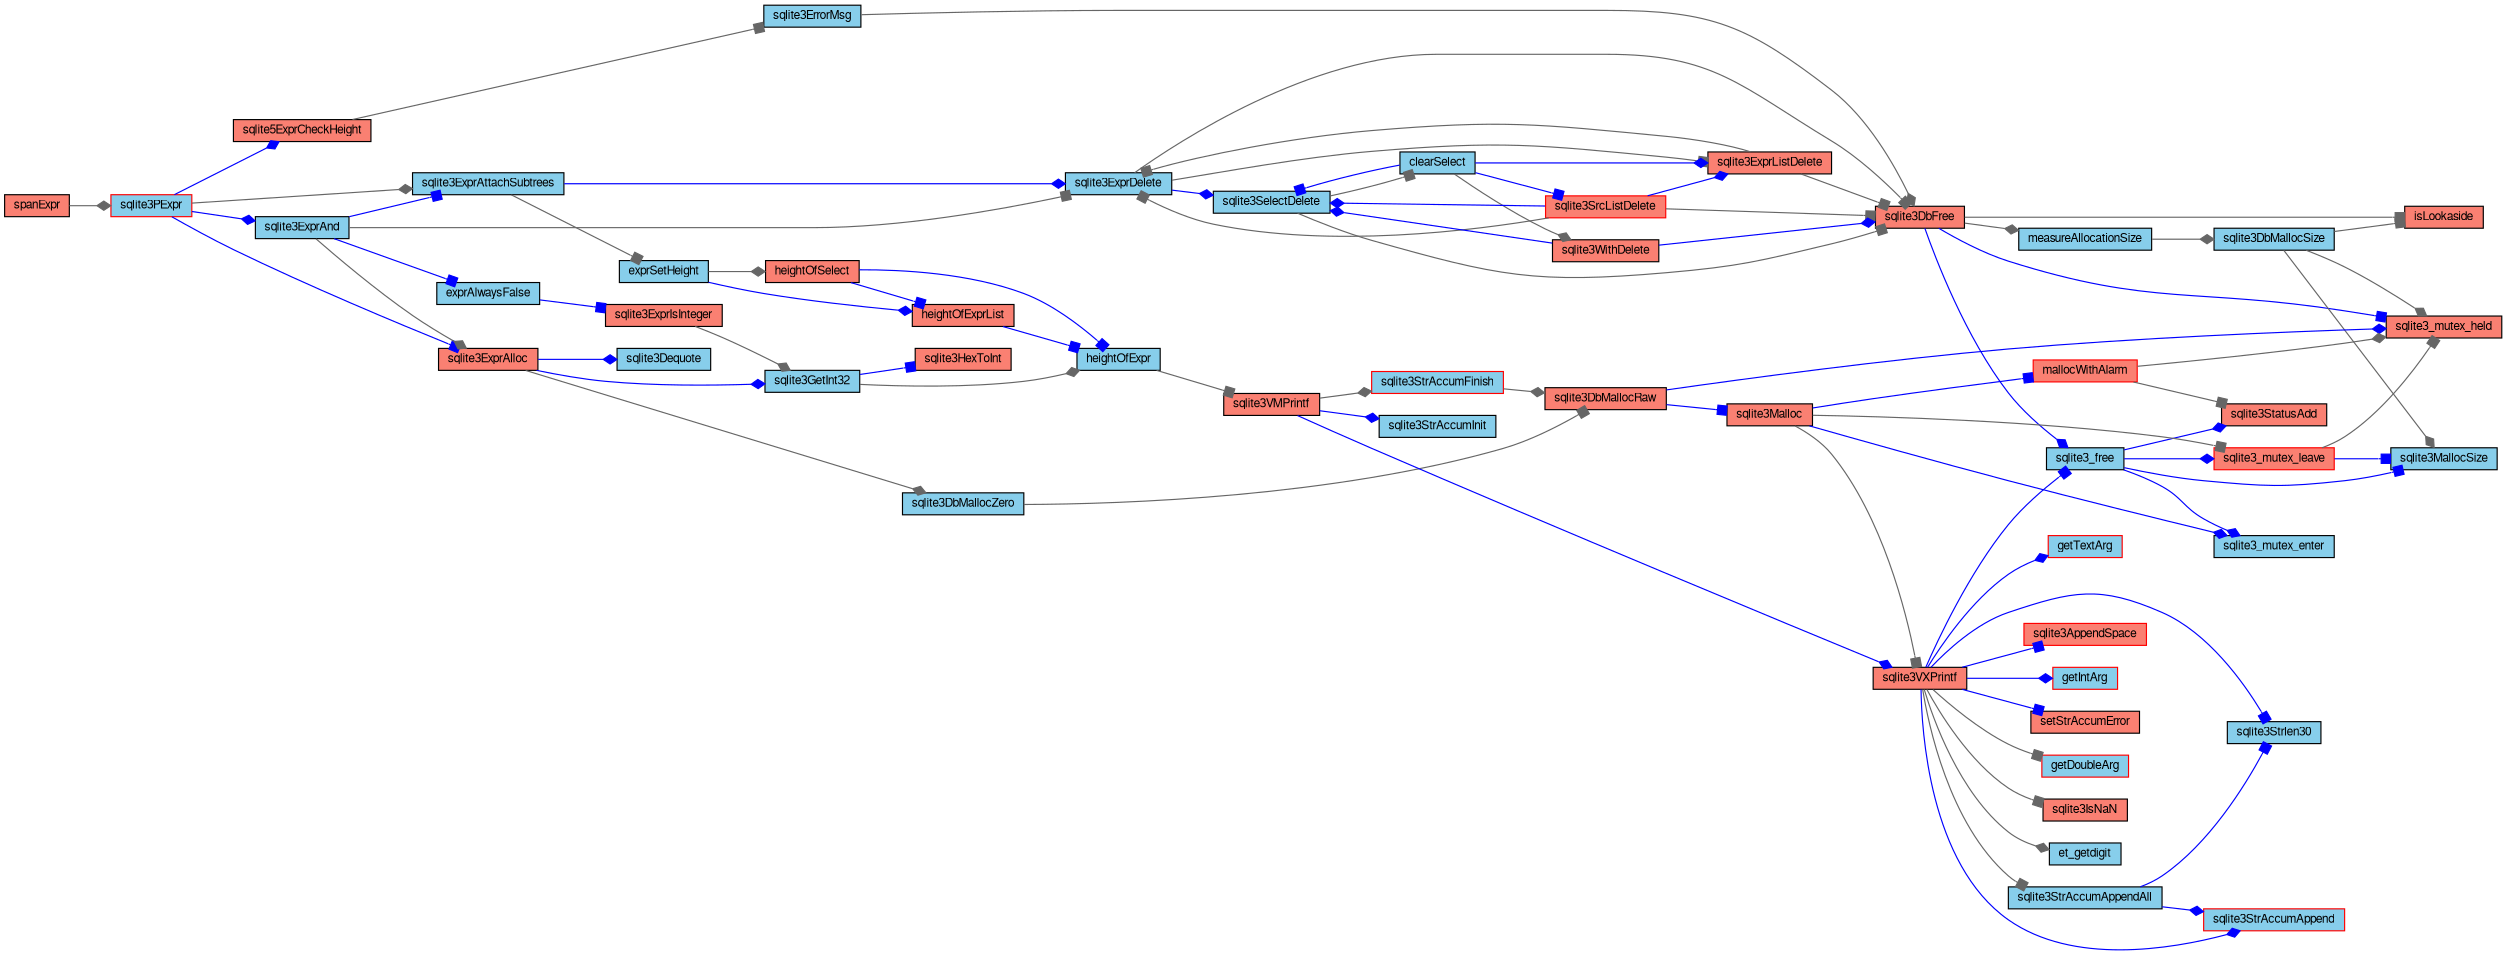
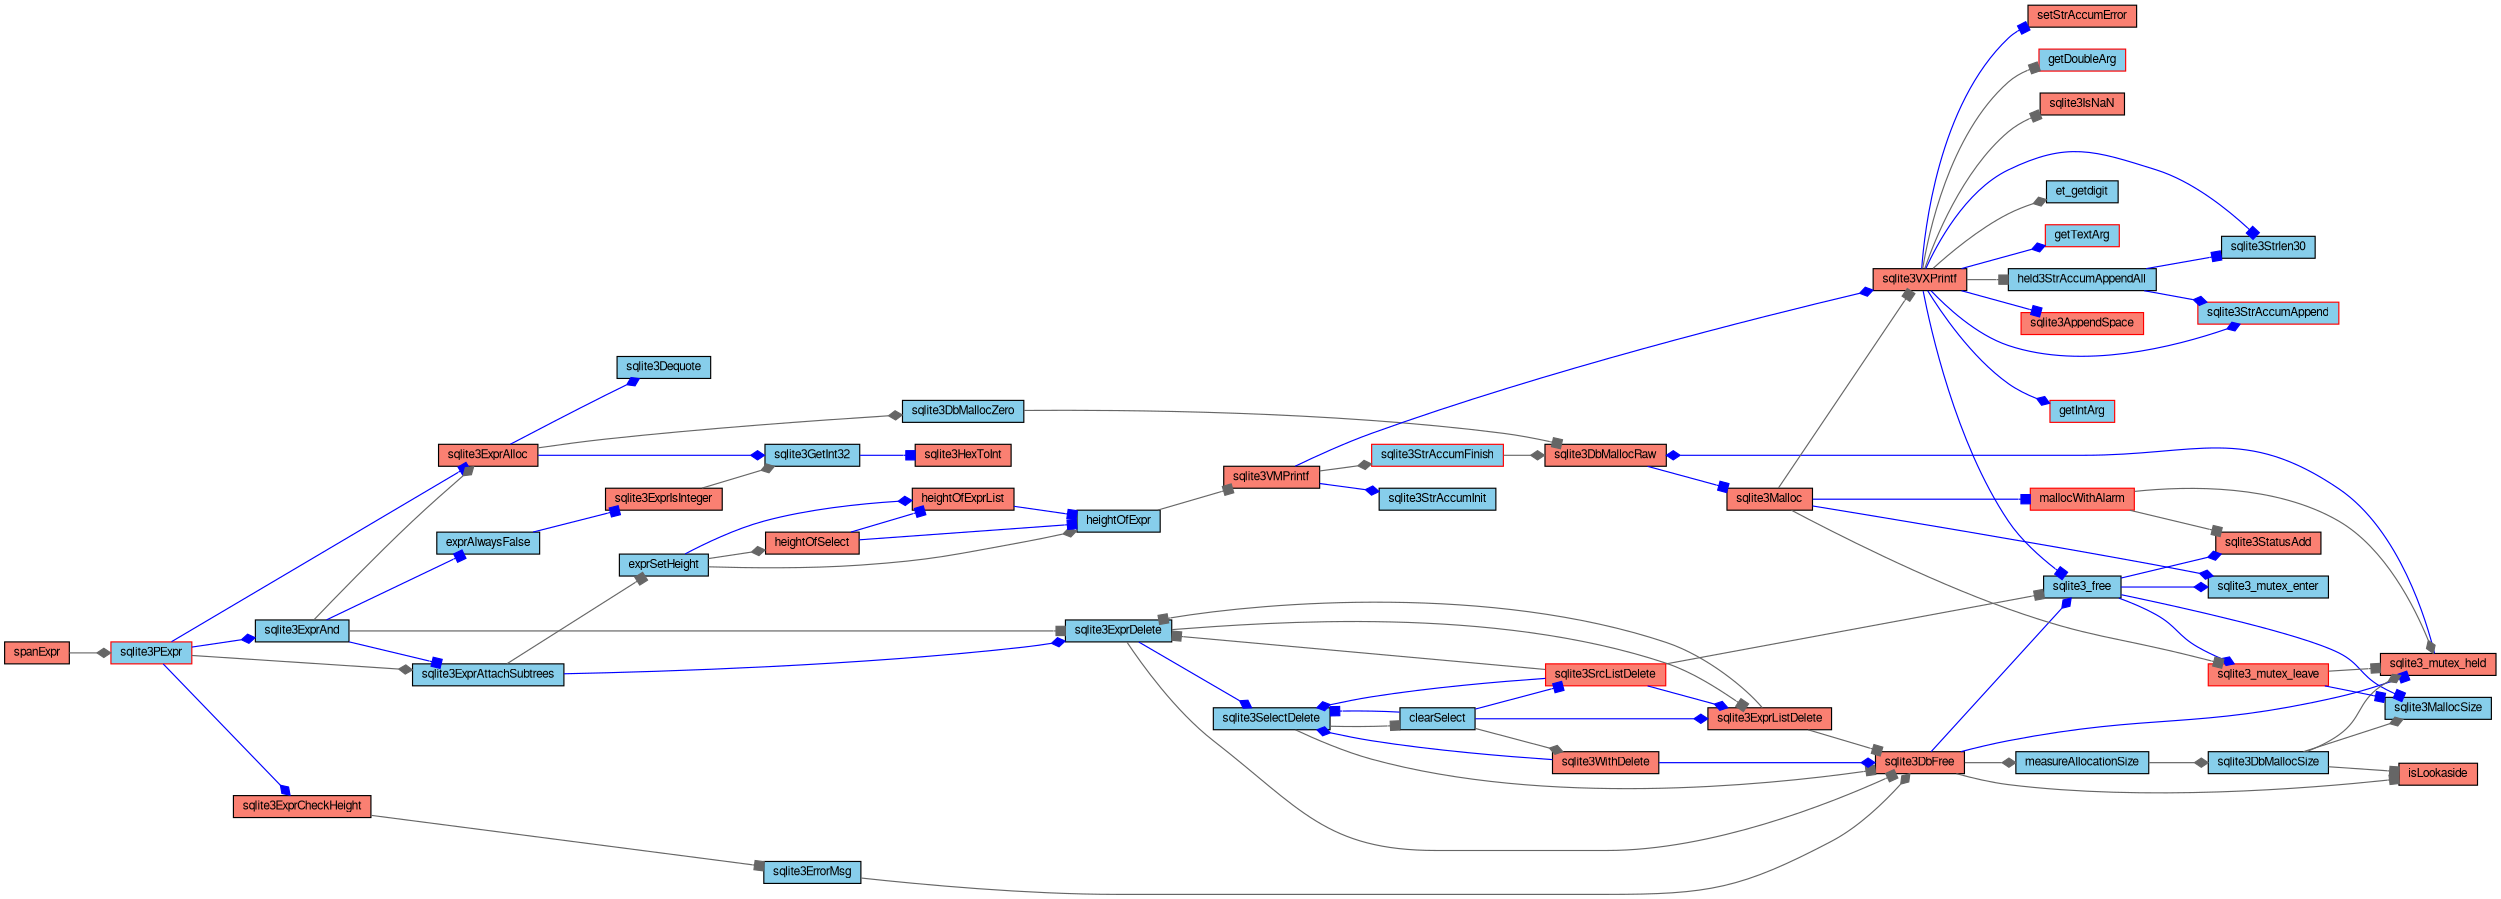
node "sqlite5ExprCheckHeight": label "sqlite5ExprCheckHeight" -> "sqlite3ExprCheckHeight"
edge "sqlite3SrcListDelete" -> "sqlite3DbFree": now "sqlite3SrcListDelete" -> "sqlite3_free"
edge "sqlite3DbMallocRaw" -> "sqlite3_mutex_held": reversed
edge "sqlite3GetInt32" -> "heightOfExpr": now "exprSetHeight" -> "heightOfExpr"
node "sqlite3StrAccumAppendAll": label "sqlite3StrAccumAppendAll" -> "held3StrAccumAppendAll"
